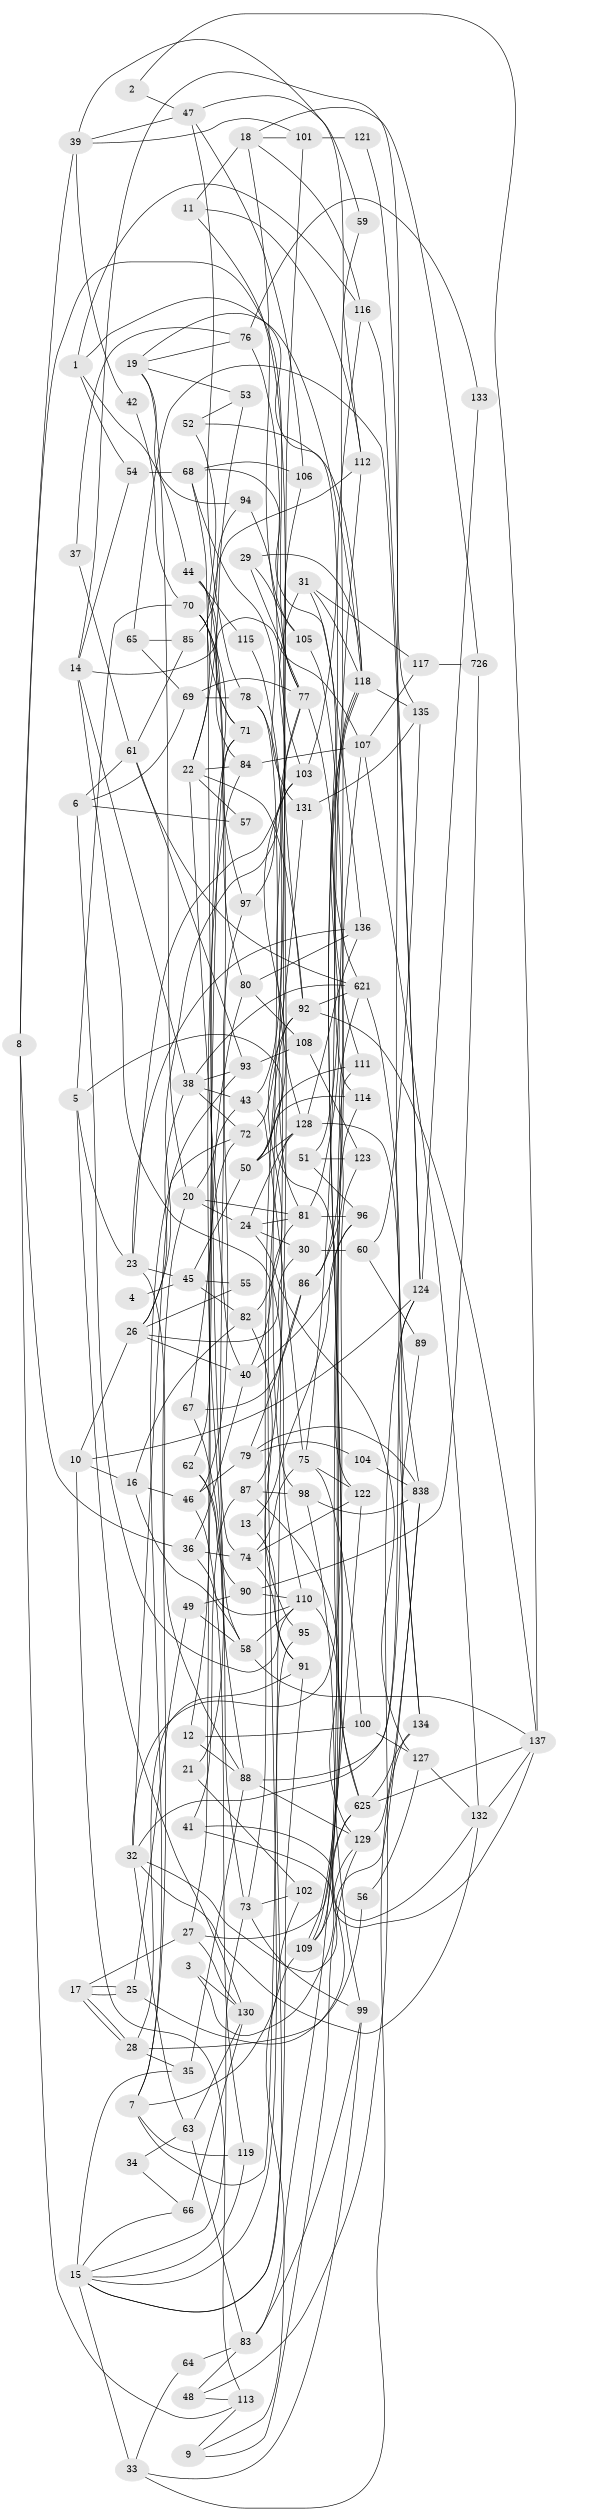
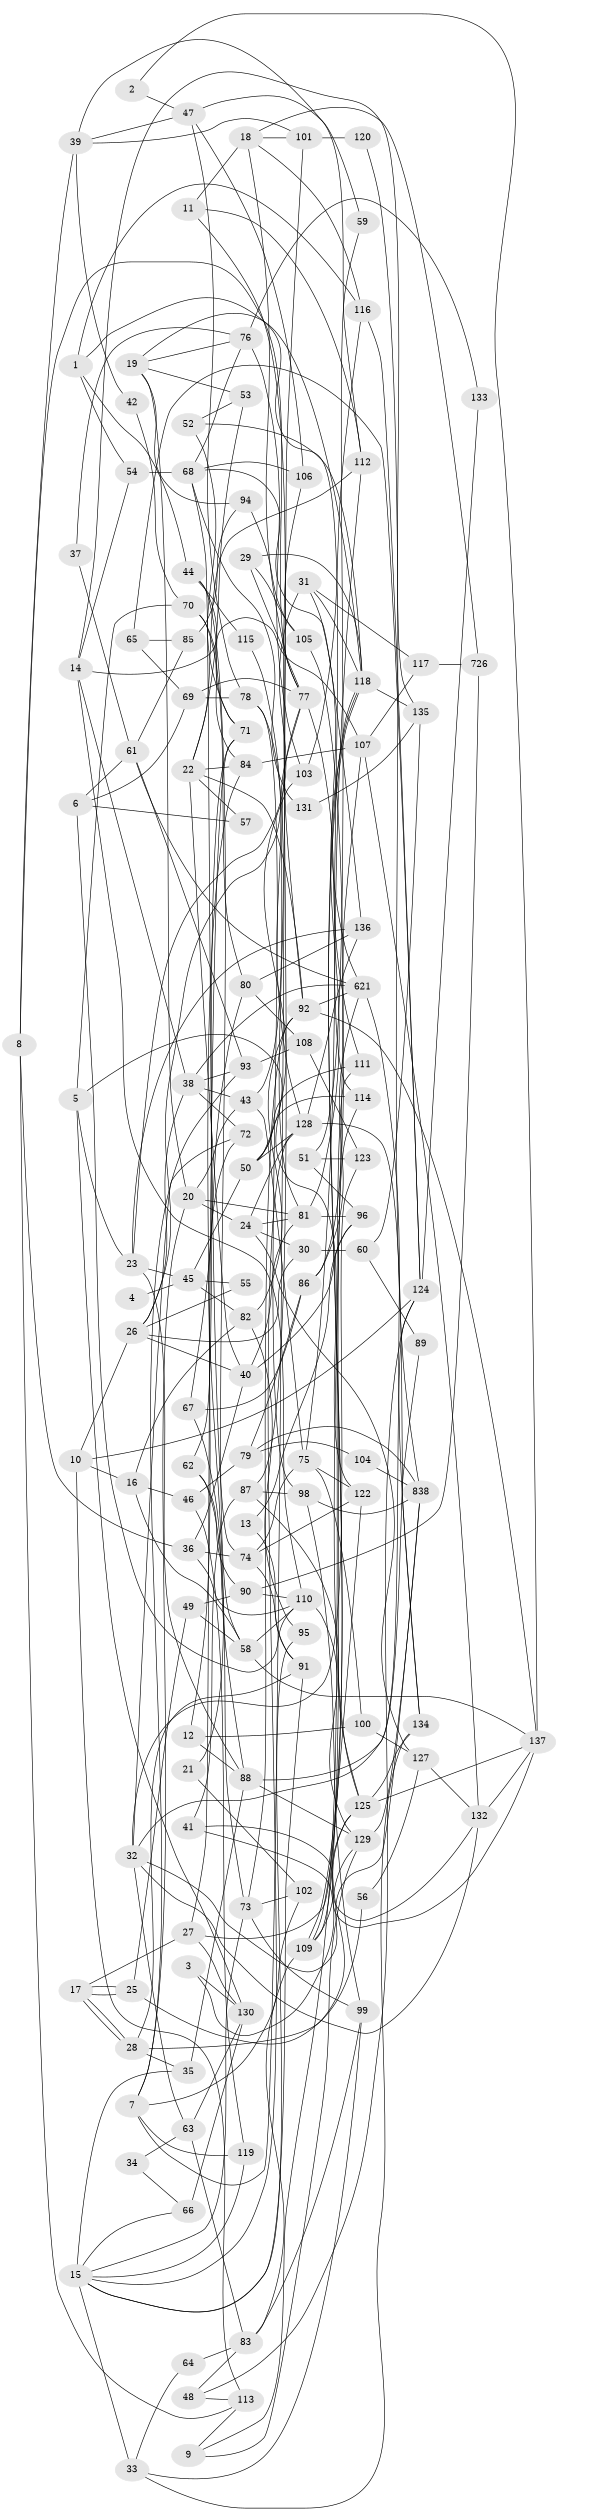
node "121": label "121" -> "120"
edge "76" -- "68": added
node "97": removed
edge "131" -- "72": removed
node "625": label "625" -> "125"
